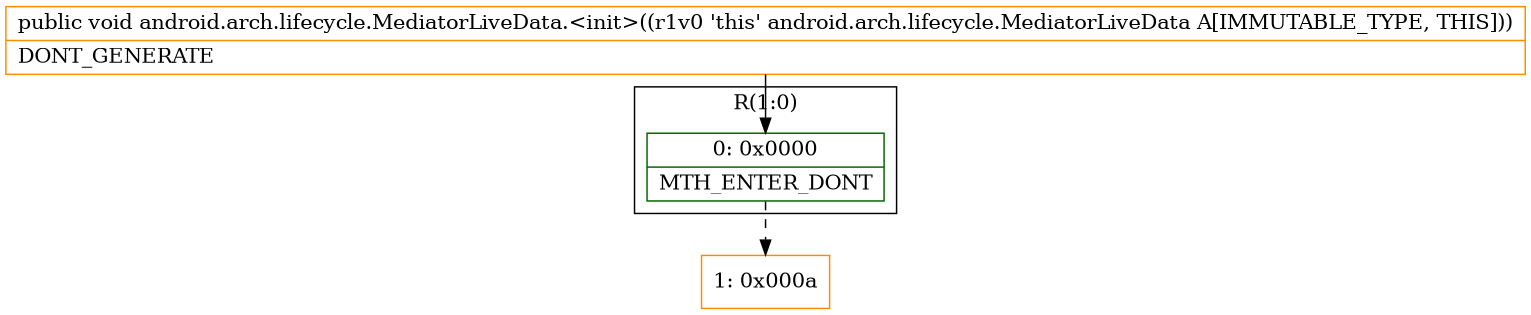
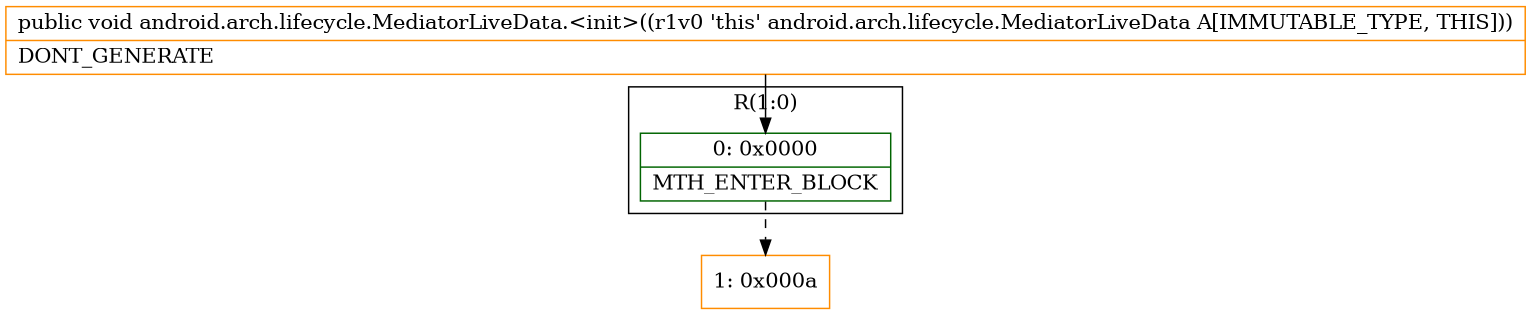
node "0: 0x0000": text "MTH_ENTER_DONT" -> "MTH_ENTER_BLOCK"
